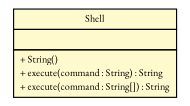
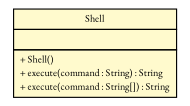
node "Shell": text "+ String()" -> "+ Shell()"
